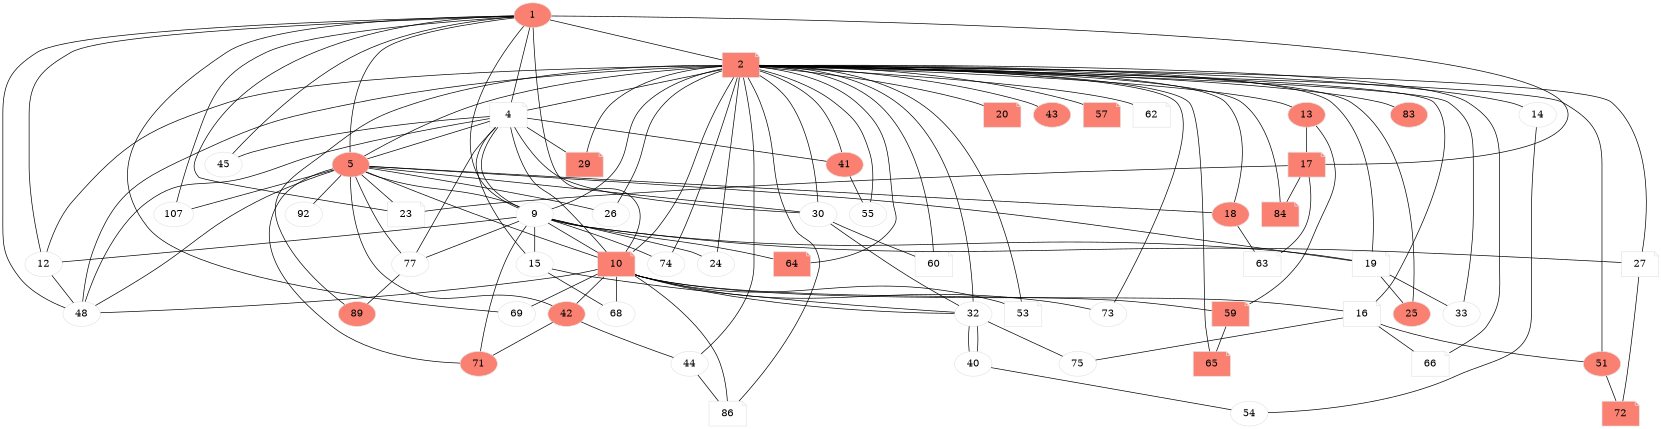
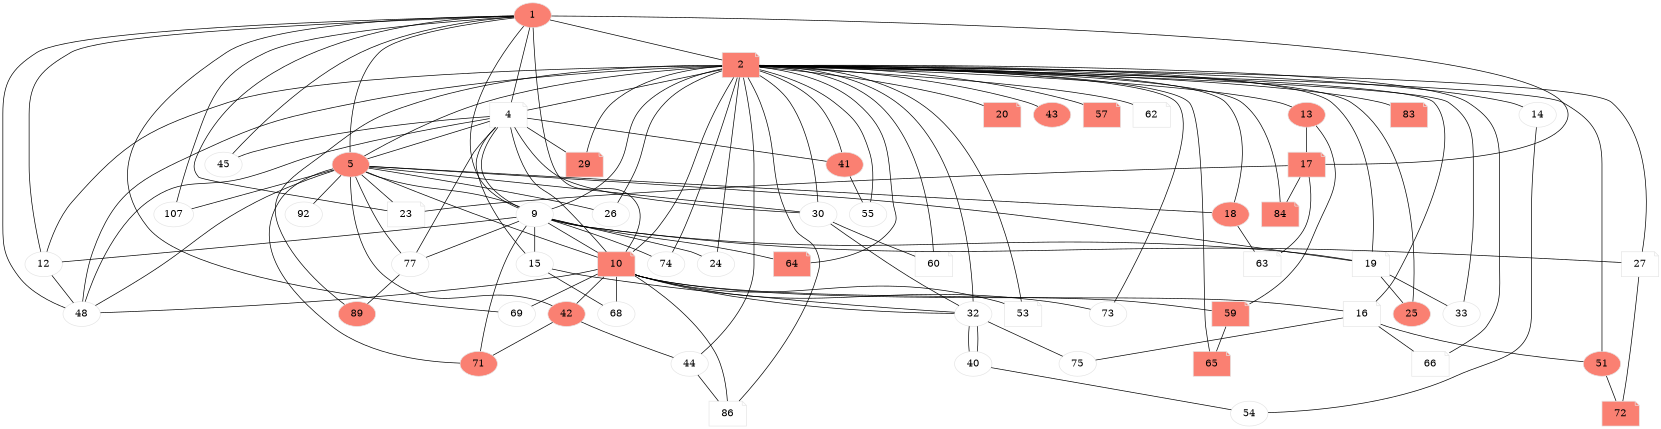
node "83": shape ellipse -> note
